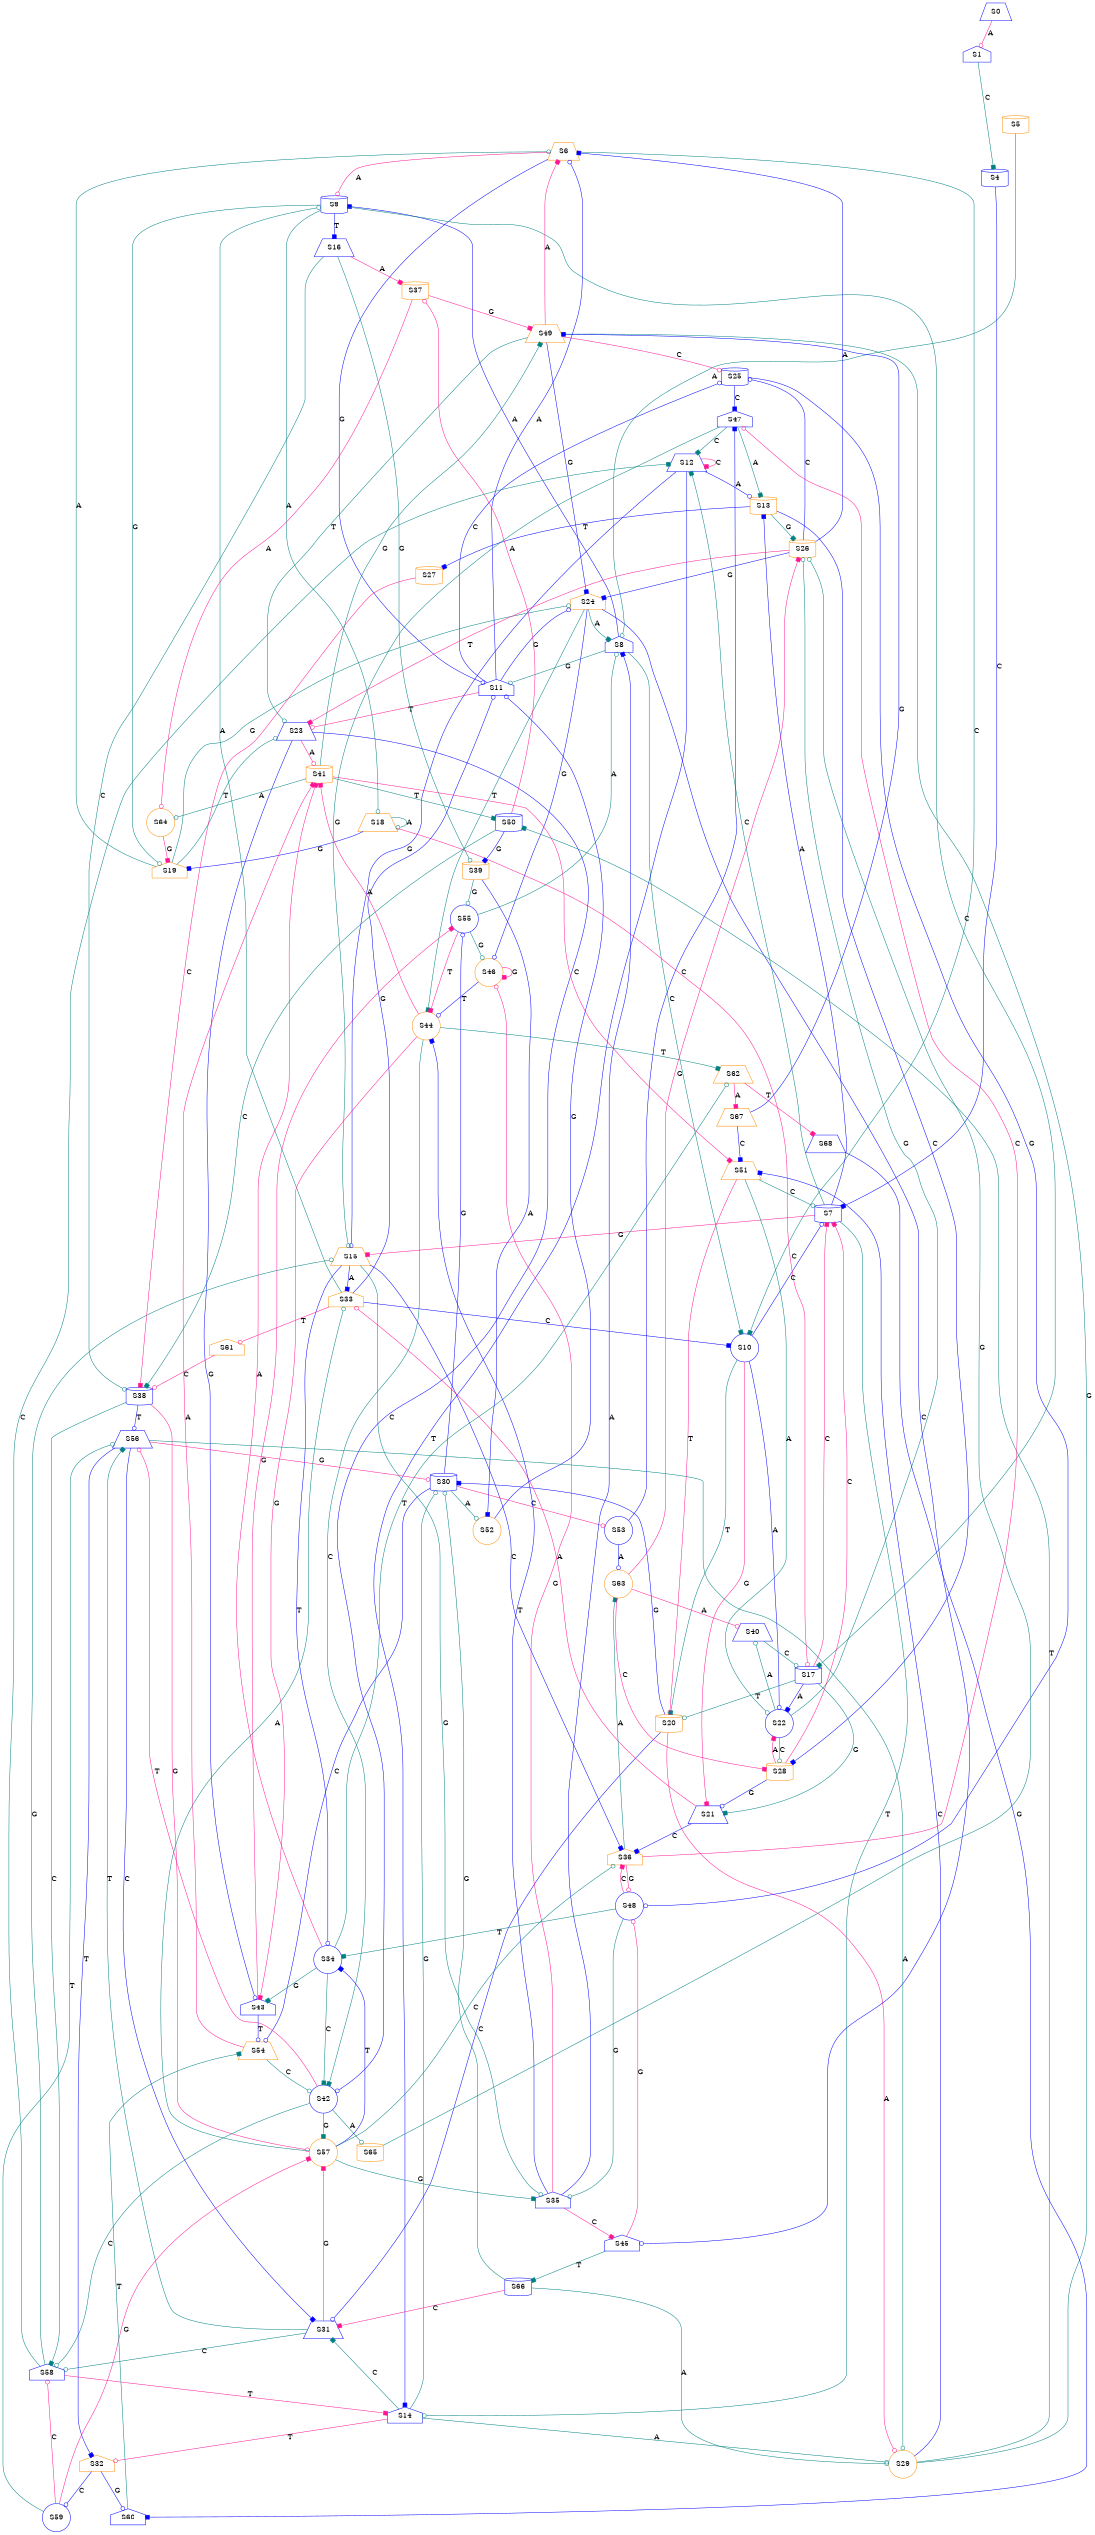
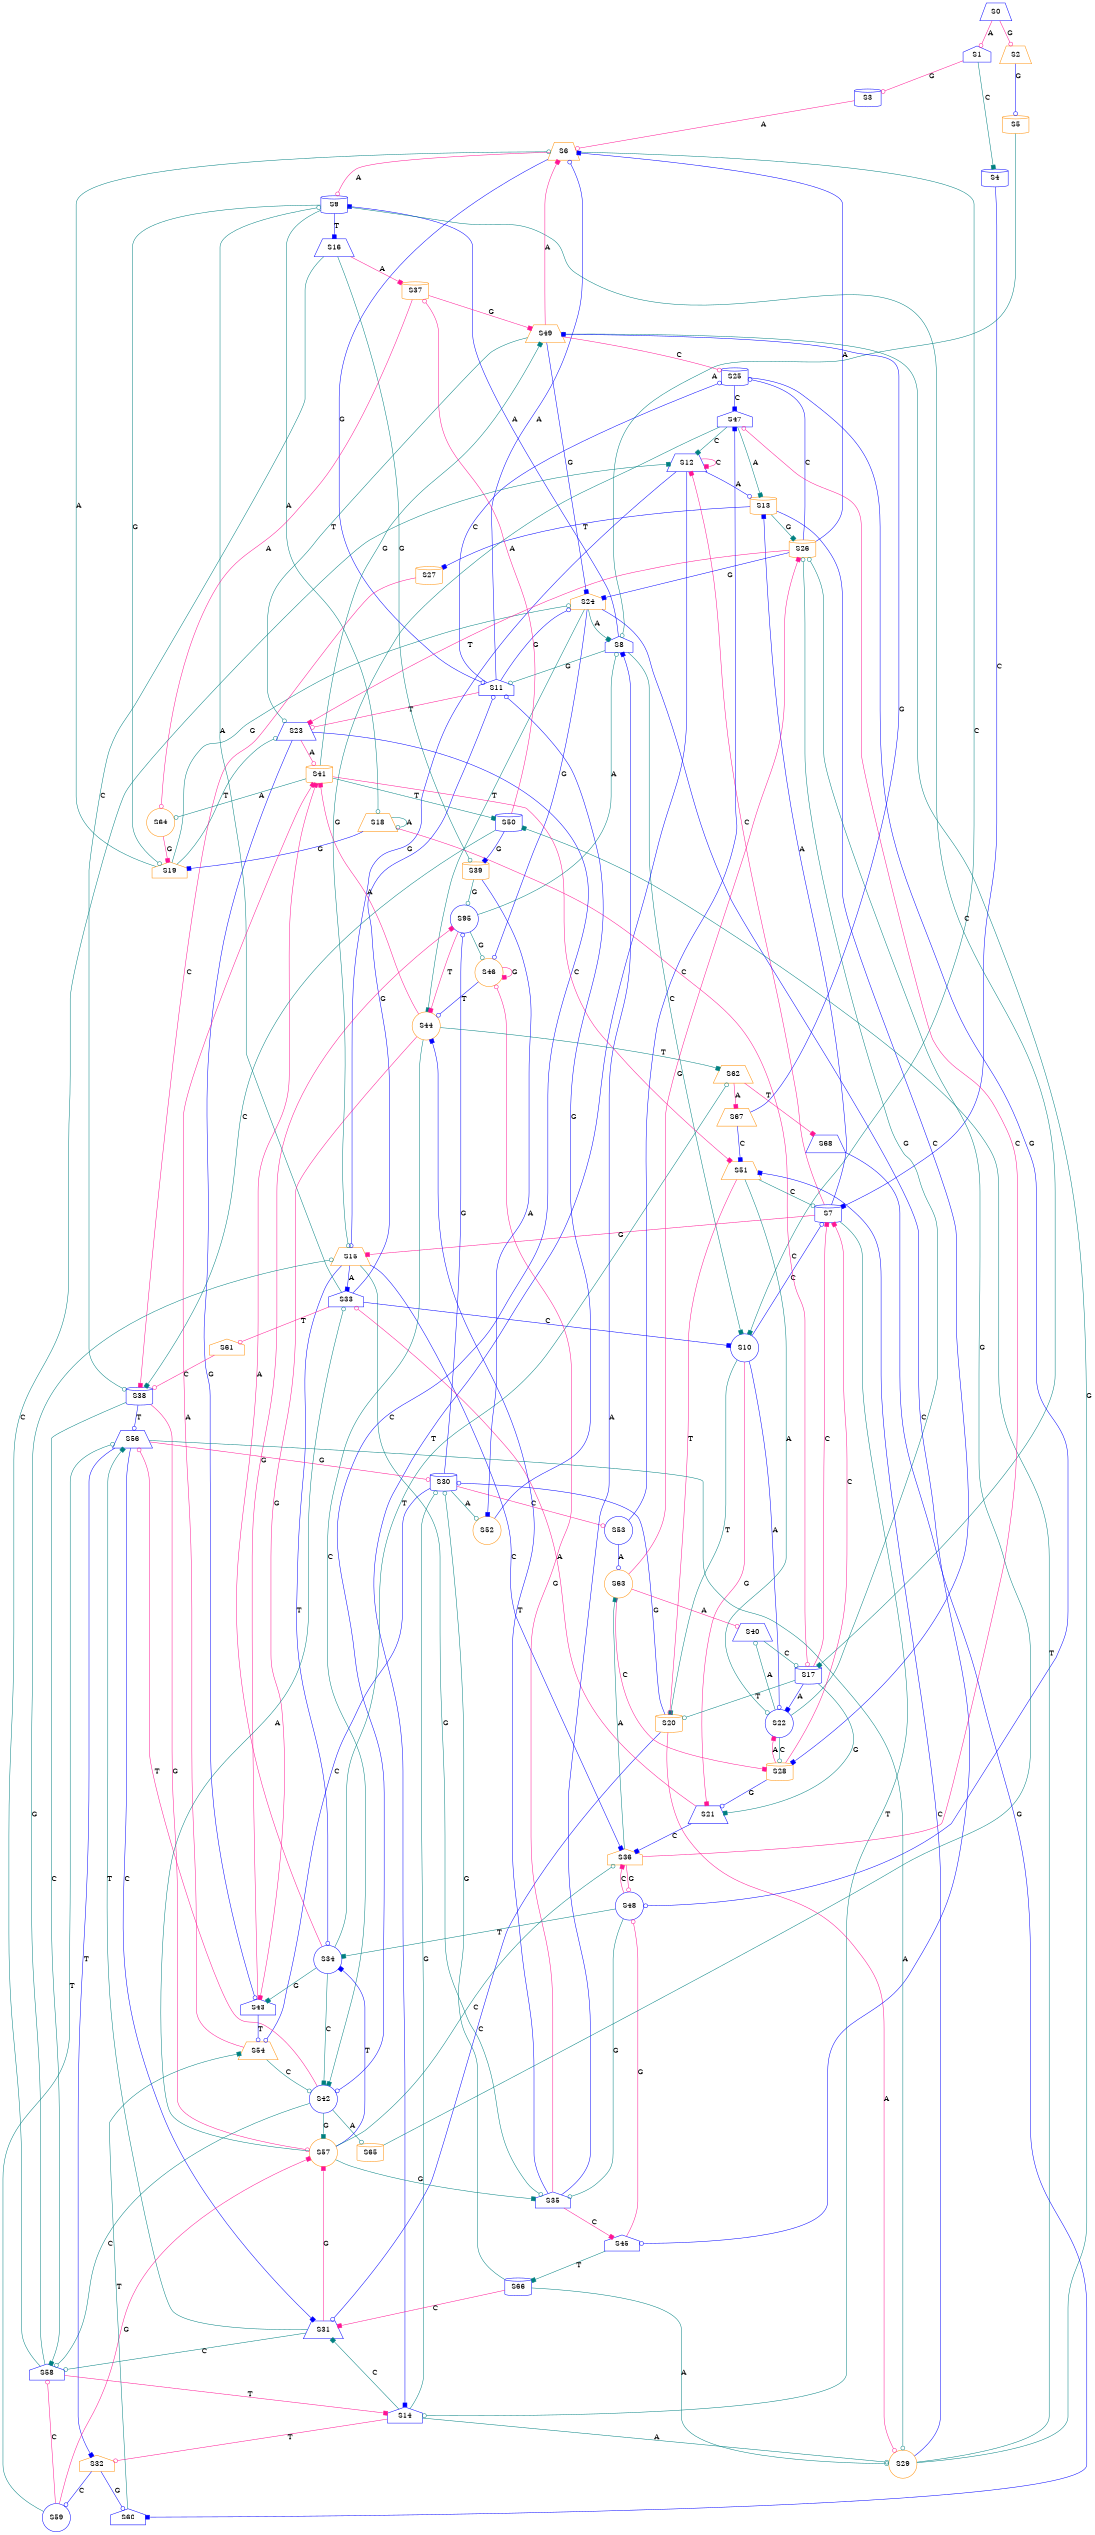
node "S2": added
node "S3": added
edge "S7" -> "S12": color teal -> deeppink
node "S55": label "S55" -> "S95"
node "S33": color darkorange -> blue
edge "S20" -> "S30": arrowhead box -> odot
